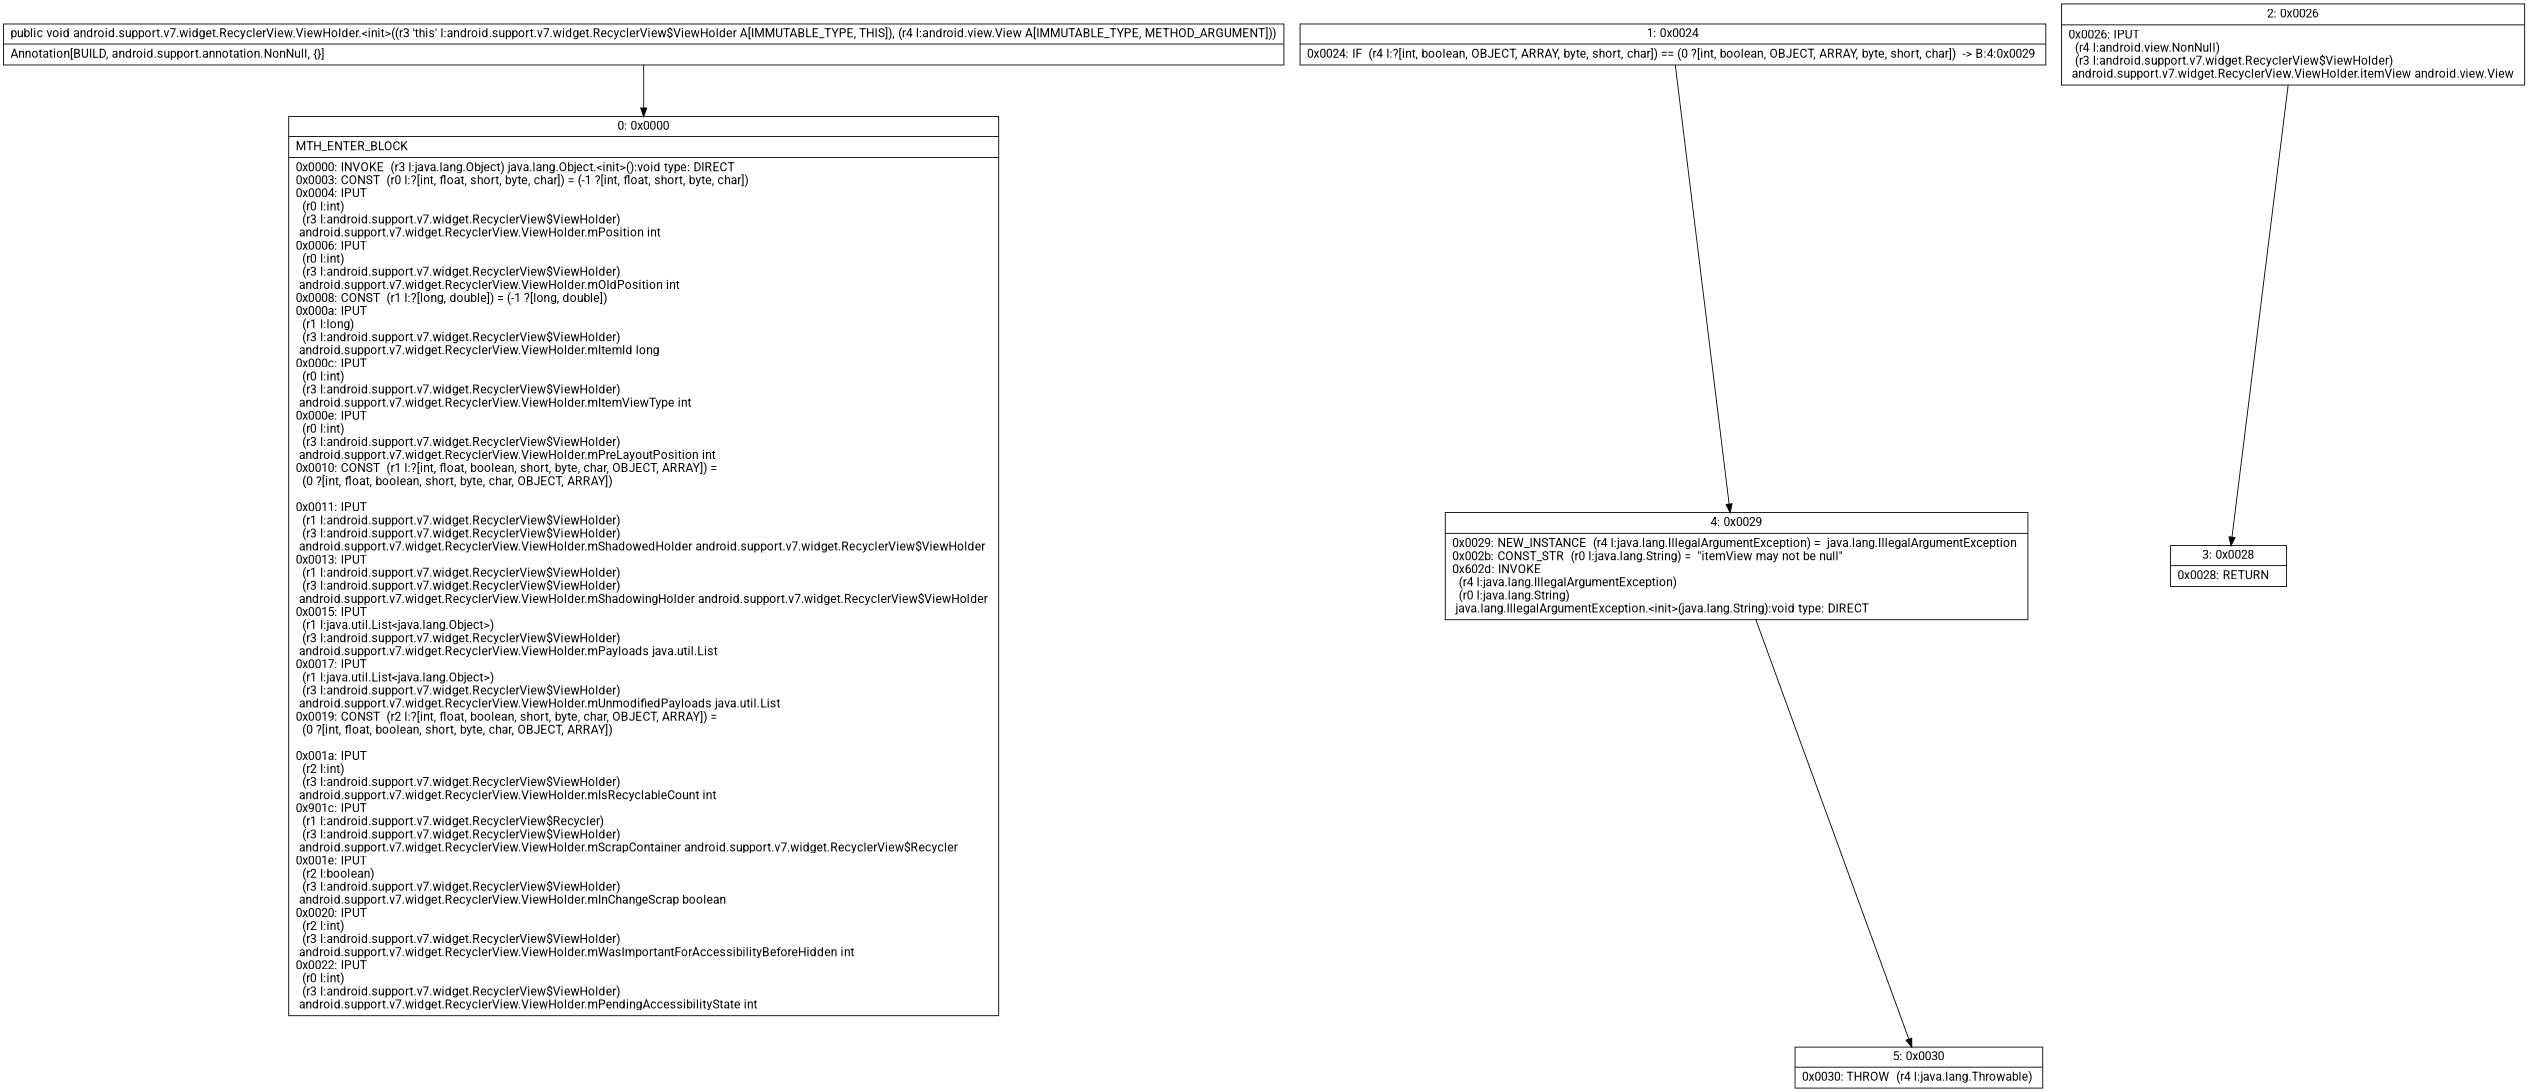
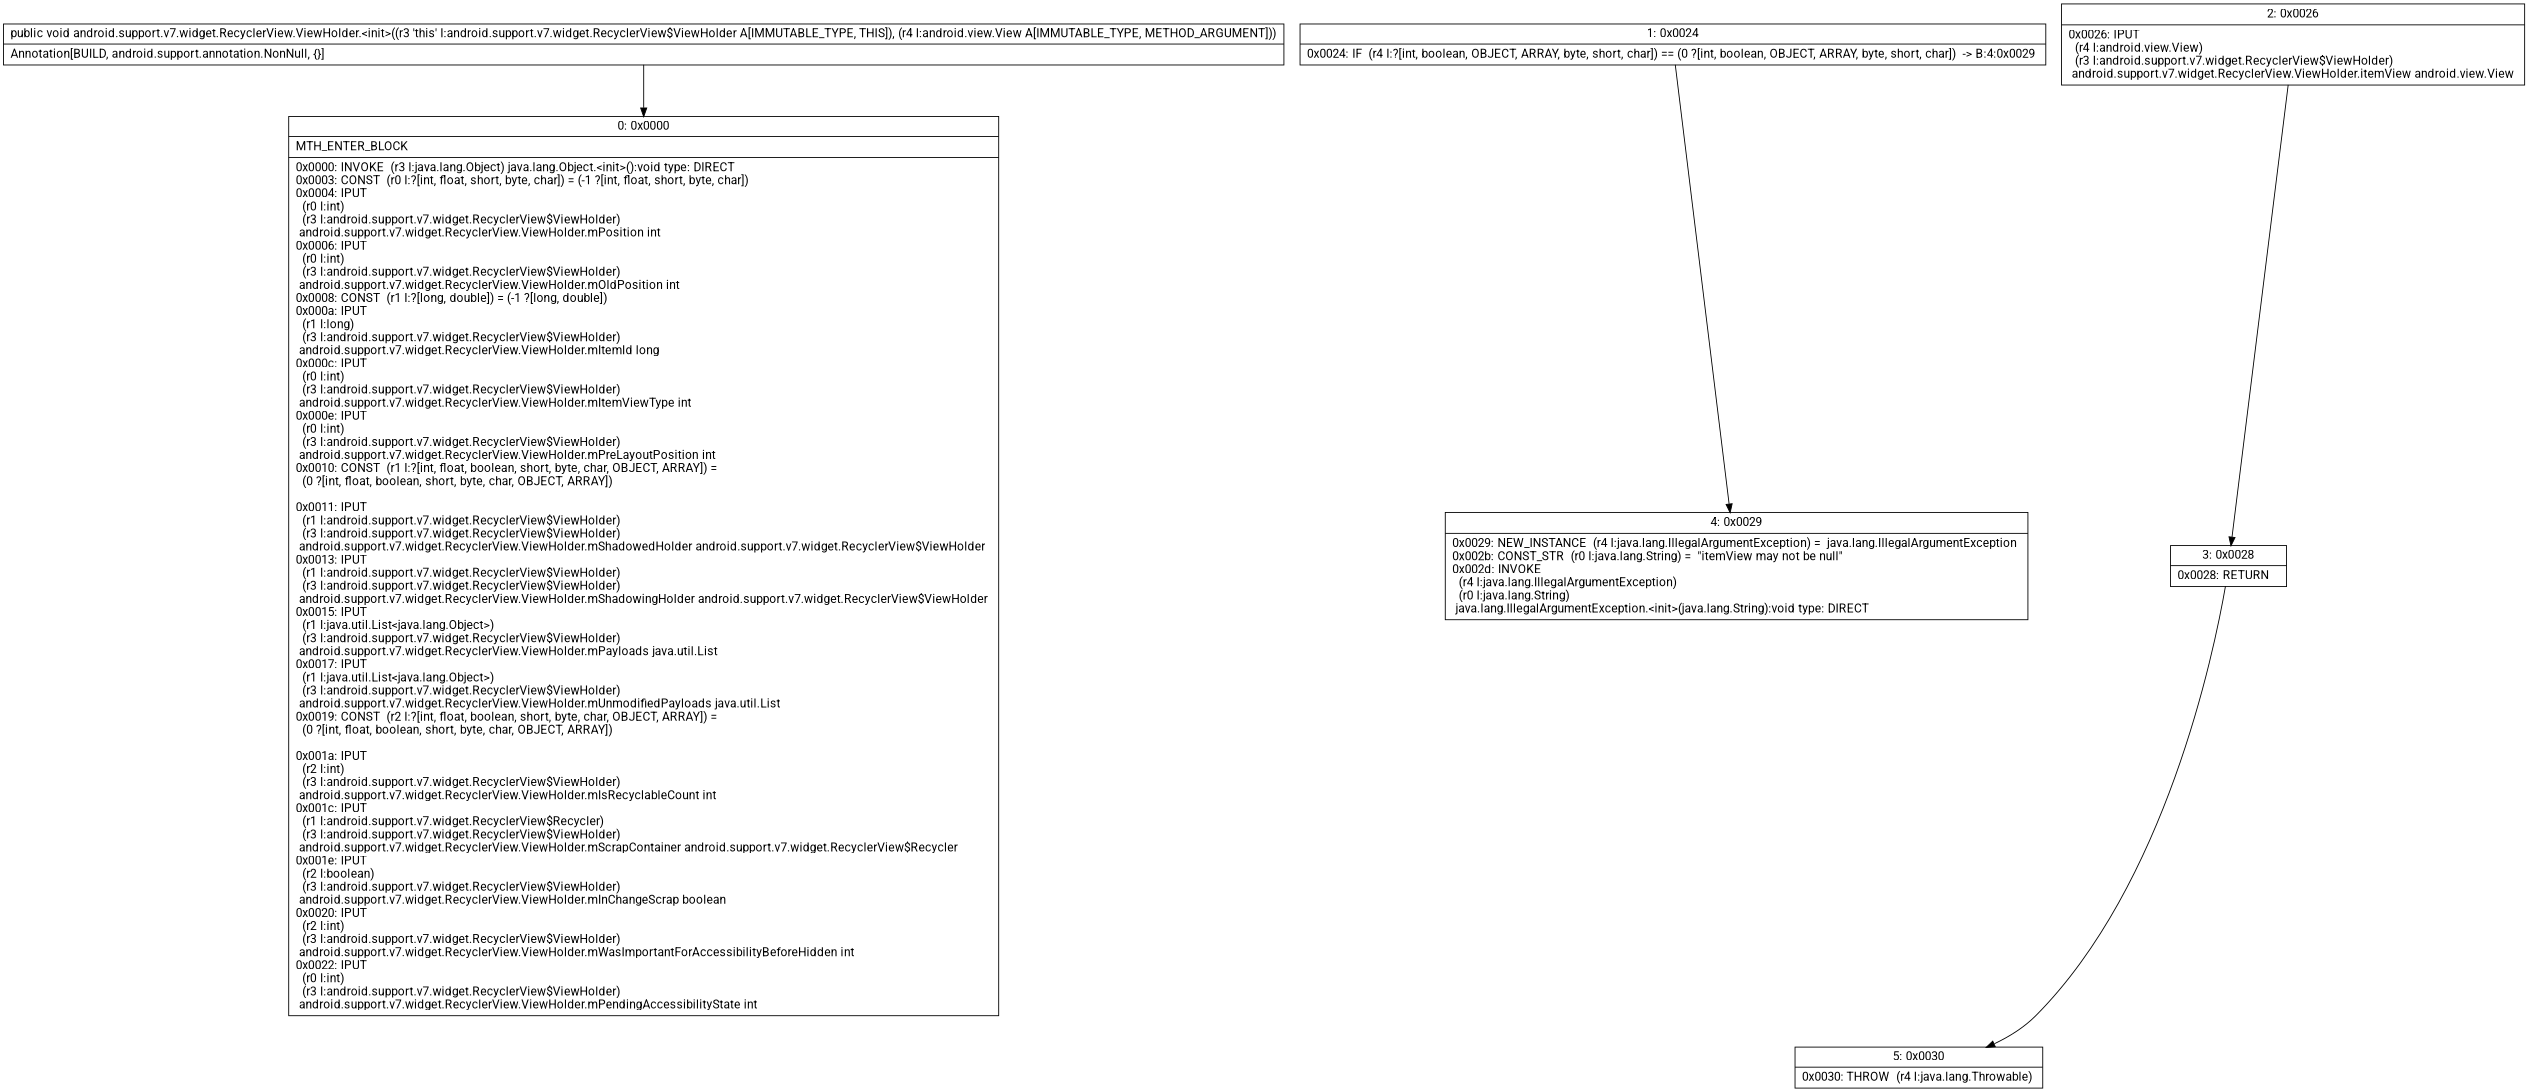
node "2: 0x0026": text "(r4 I:android.view.NonNull)" -> "(r4 I:android.view.View)"
node "4: 0x0029": text "0x602d: INVOKE" -> "0x002d: INVOKE"
node "0: 0x0000": text "0x901c: IPUT" -> "0x001c: IPUT"
edge "4: 0x0029" -> "5: 0x0030": now "3: 0x0028" -> "5: 0x0030"
